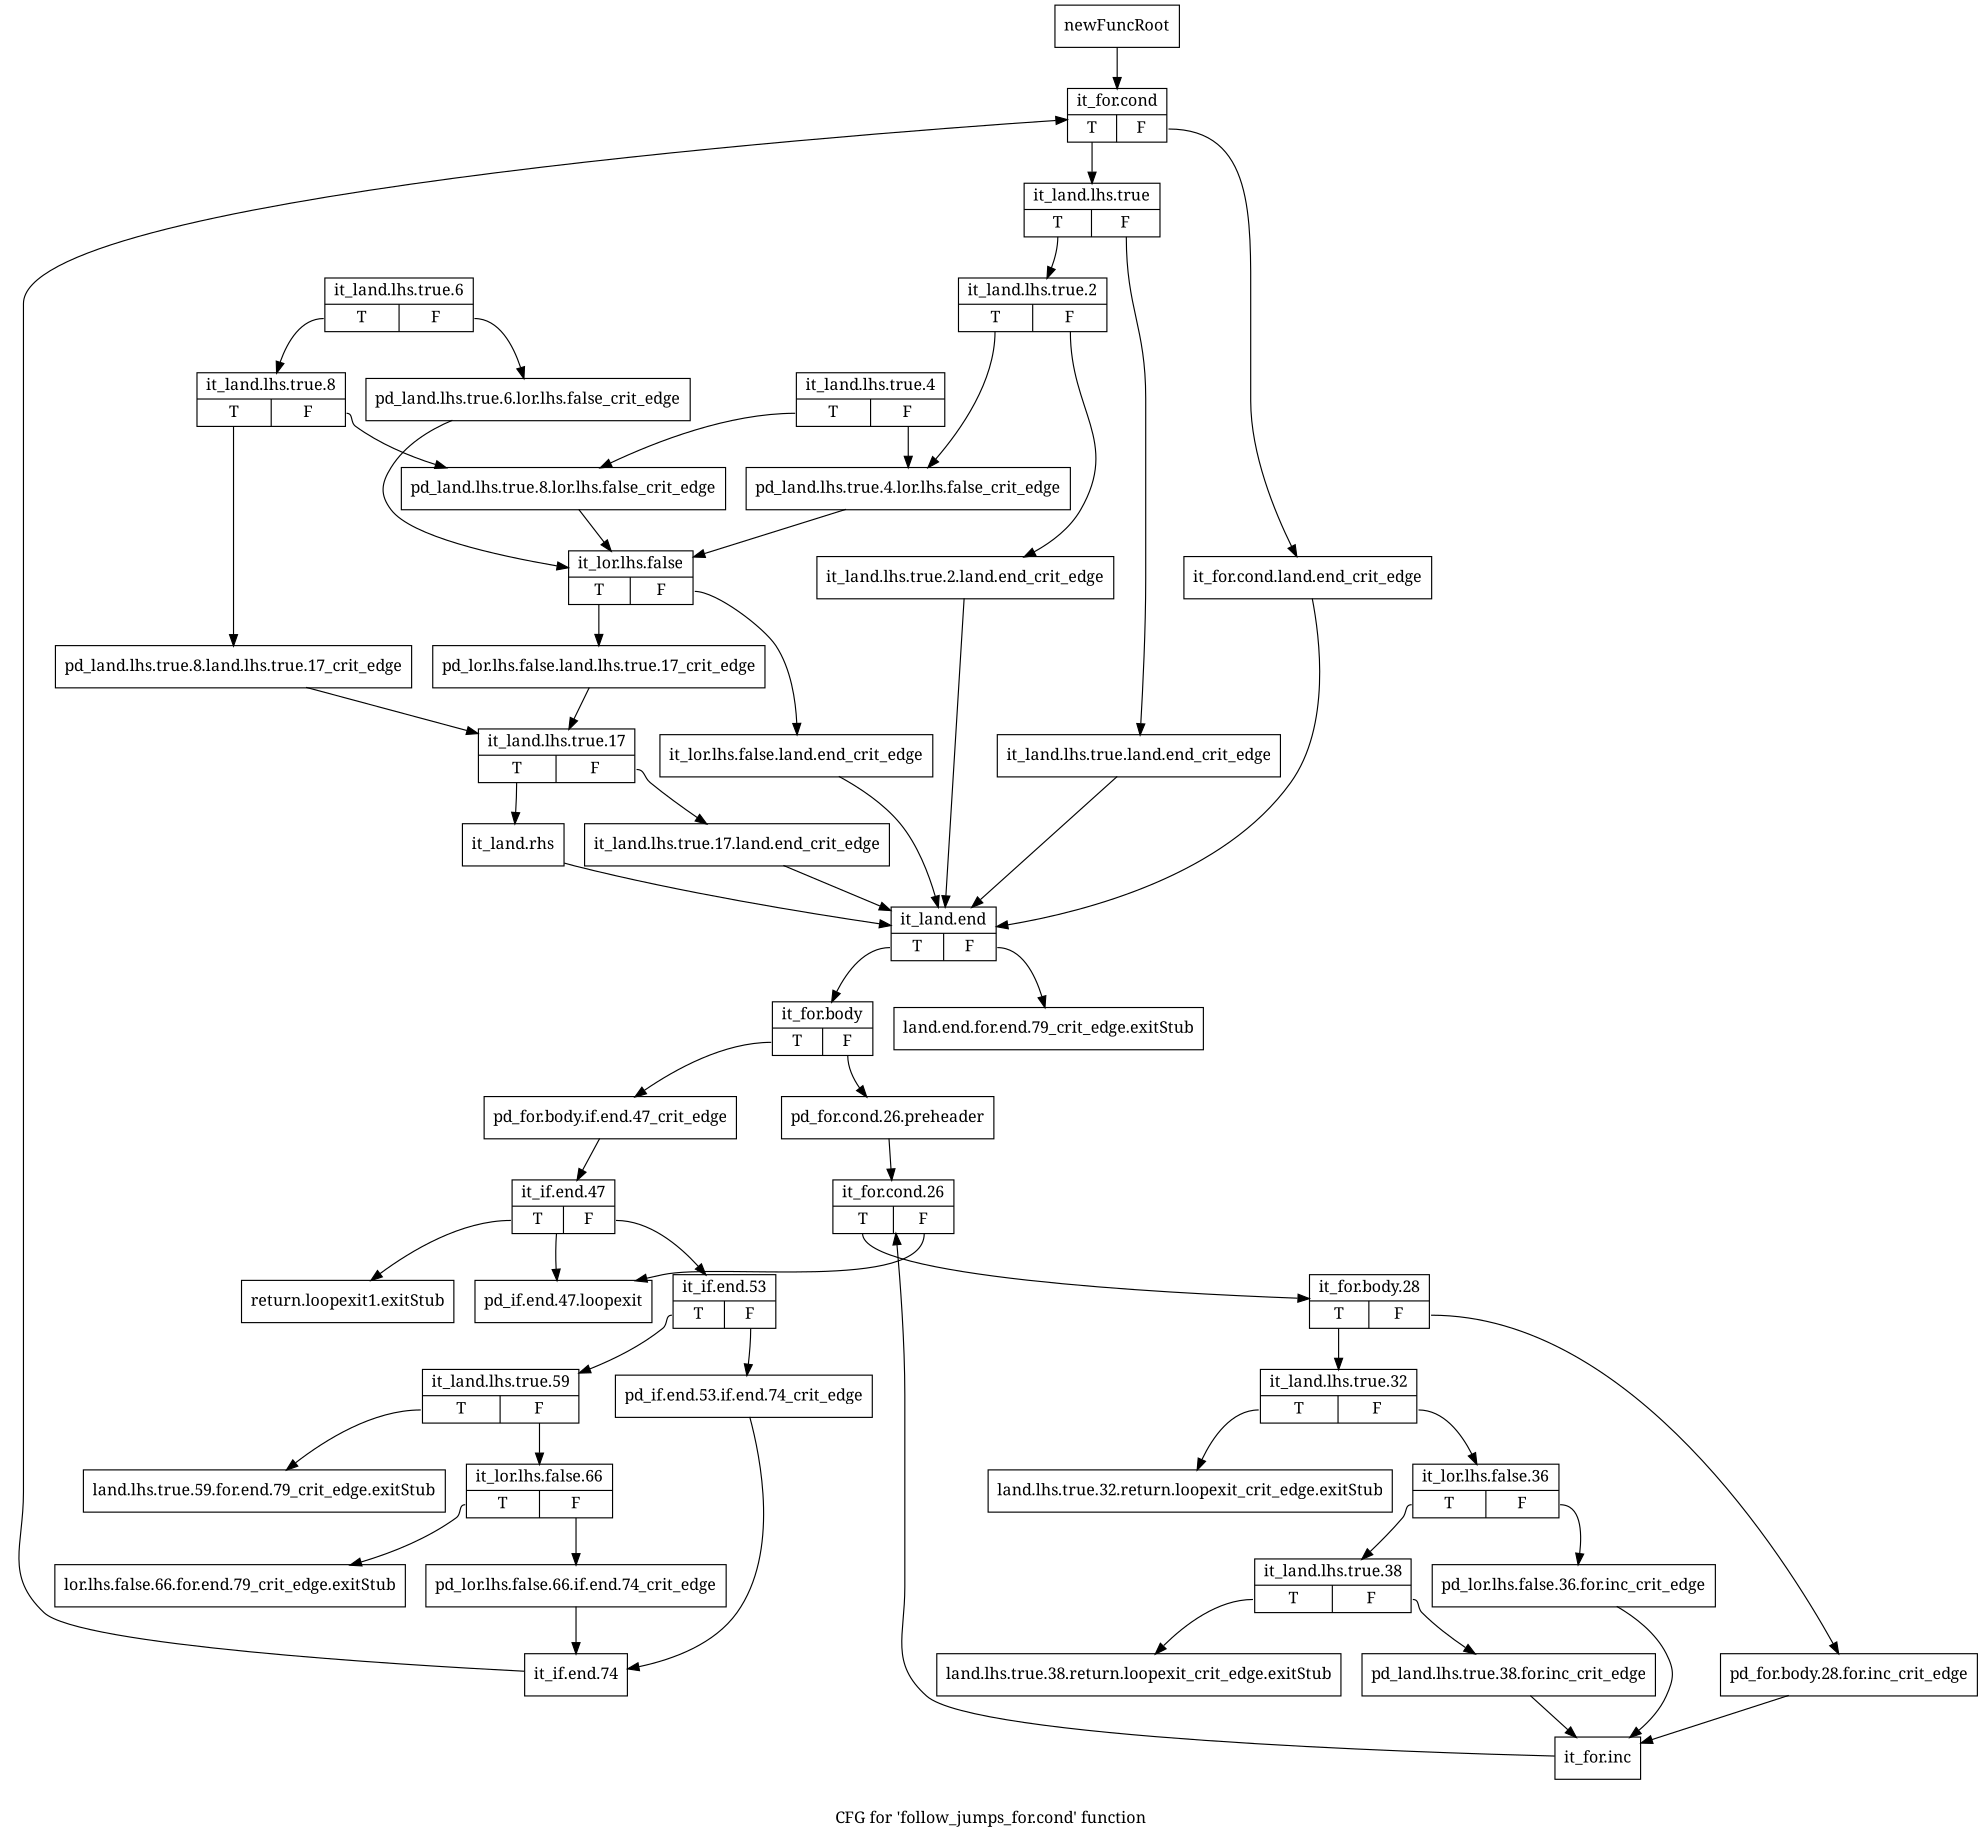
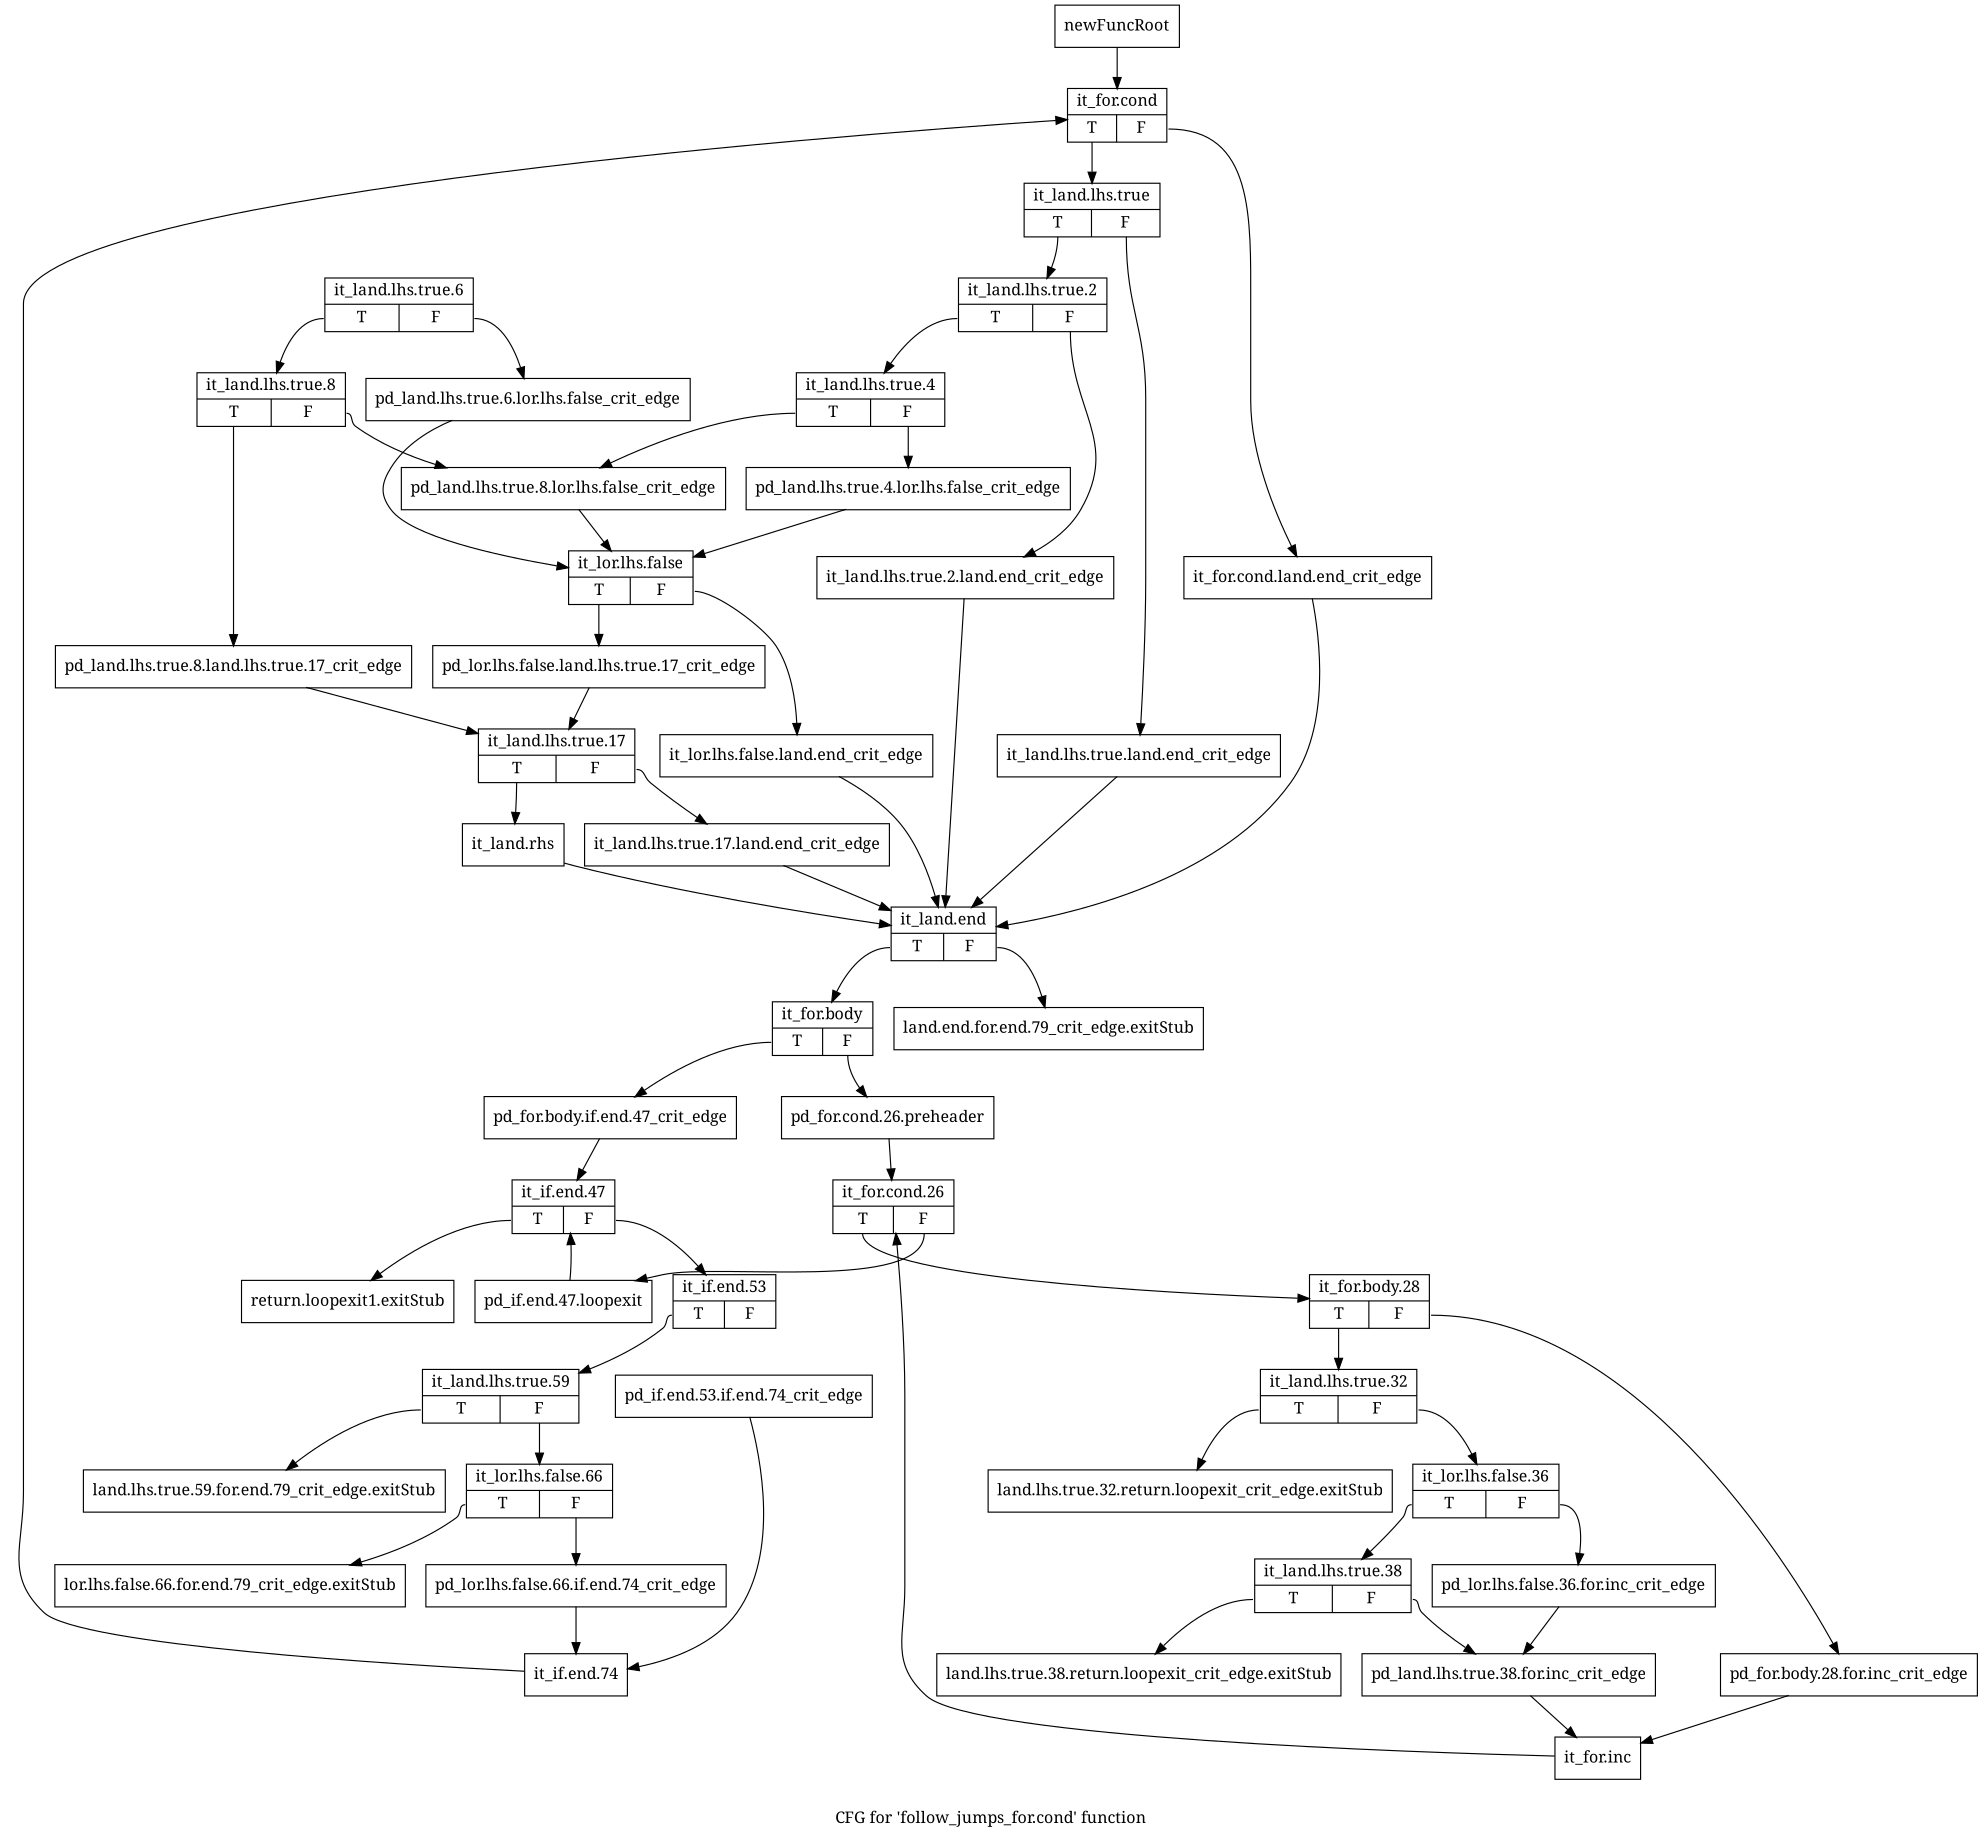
edge "it_land.lhs.true.2" -> "pd_land.lhs.true.4.lor.lhs.false_crit_edge": now "it_land.lhs.true.2" -> "it_land.lhs.true.4"
edge "it_if.end.47" -> "pd_if.end.47.loopexit": reversed
edge "it_if.end.53" -> "pd_if.end.53.if.end.74_crit_edge": removed
edge "pd_lor.lhs.false.36.for.inc_crit_edge" -> "it_for.inc": now "pd_lor.lhs.false.36.for.inc_crit_edge" -> "pd_land.lhs.true.38.for.inc_crit_edge"
